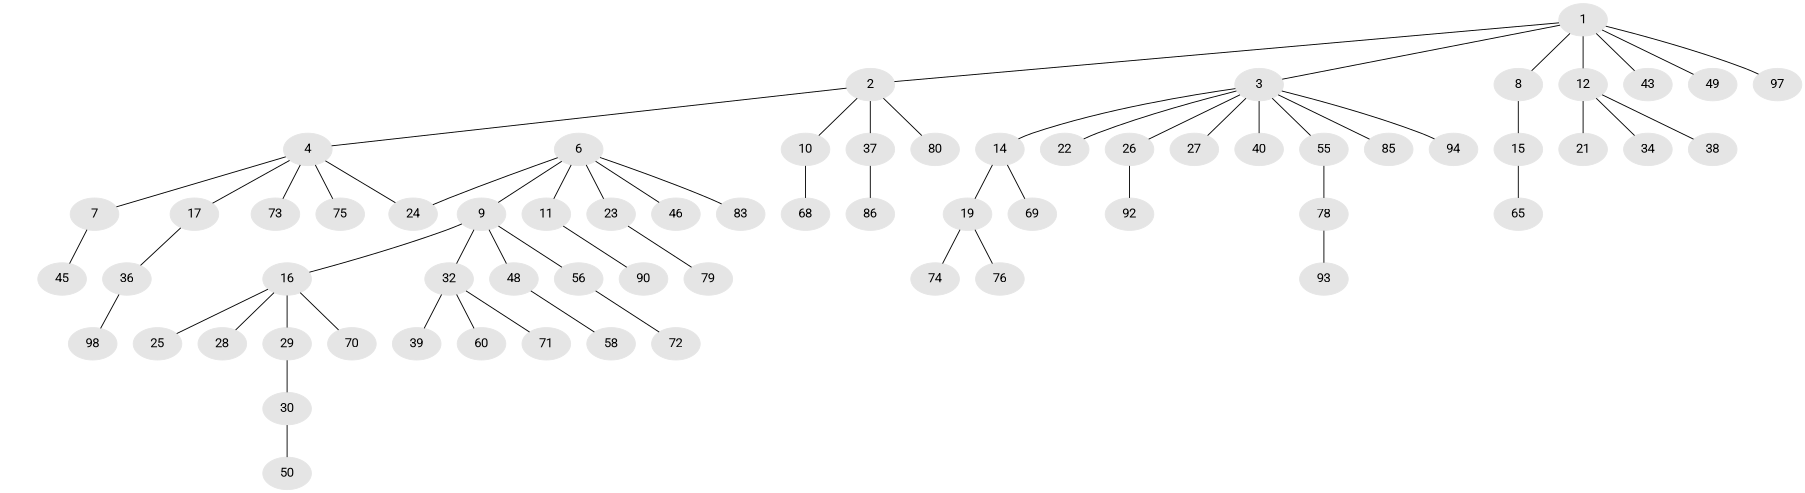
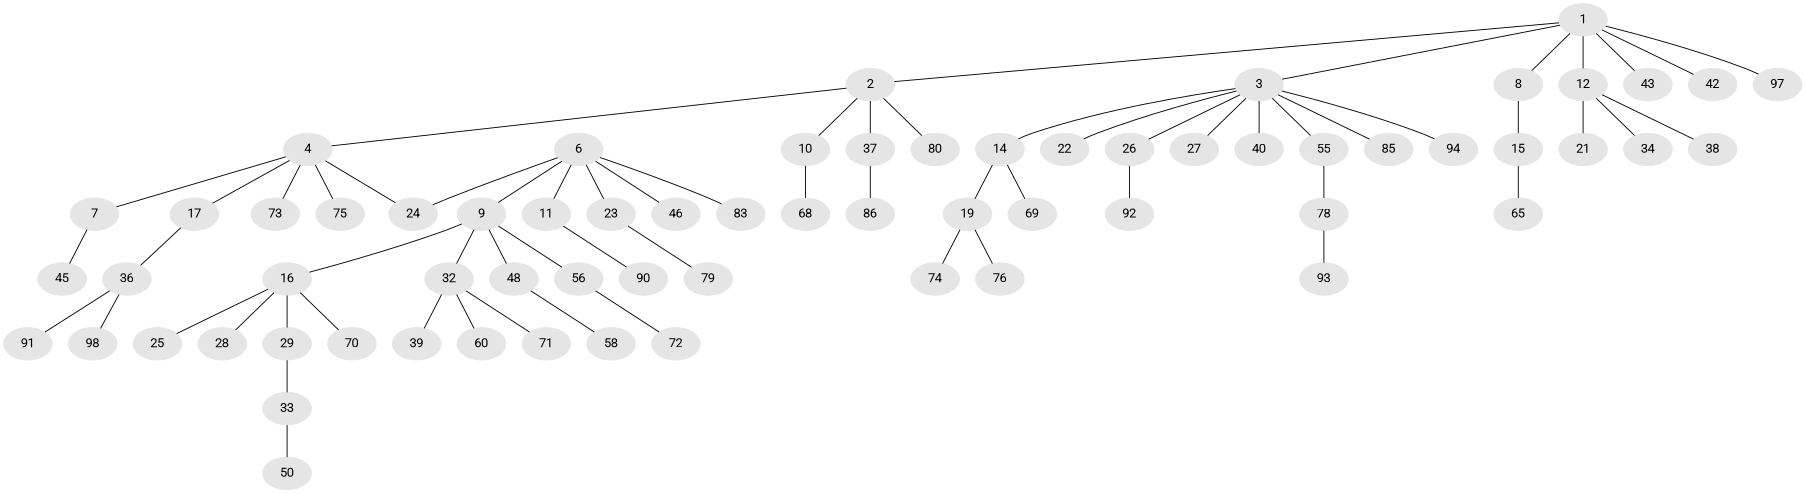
node "49": label "49" -> "42"
node "91": added
node "30": label "30" -> "33"
